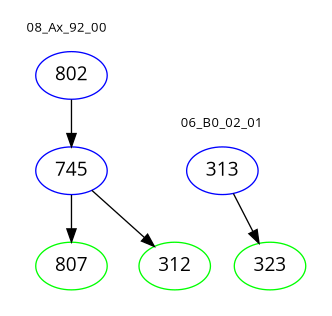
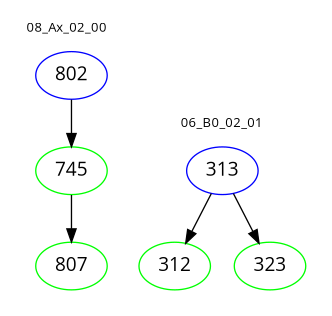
cluster "08_Ax_92_00": label "08_Ax_92_00" -> "08_Ax_02_00"
node "745": color blue -> green
edge "745" -> "312": now "313" -> "312"
